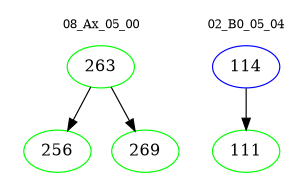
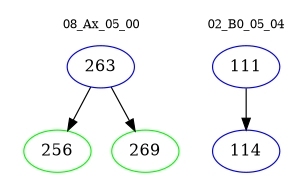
node "263": color green -> blue
edge "114" -> "111": reversed
node "111": color green -> blue
